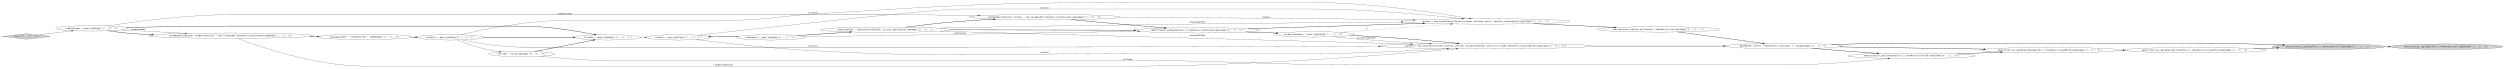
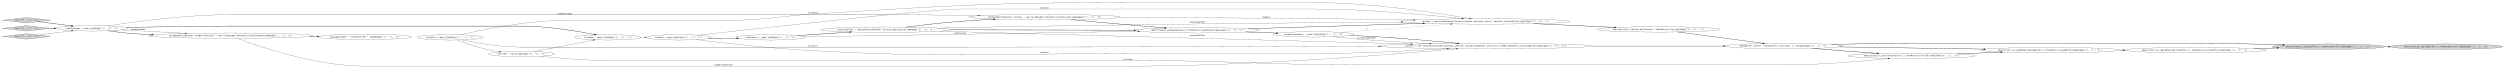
node "init['0', '0', '1']": added
node "init['0', '1', '0']": added
edge "rawChannel = mock()@@@8@@@['1', '1', '1']" -> "channel = mock()@@@7@@@['1', '1', '1']": reversed
edge "messageLength = randomInt(96) + 20@@@4@@@['1', '1', '1']" -> "selector = mock()@@@5@@@['1', '1', '1']": removed
edge "selector = mock()@@@5@@@['1', '1', '1']" -> "listener = mock()@@@6@@@['1', '1', '1']": removed
edge "nioTimer = mock()@@@7@@@['0', '1', '0']" -> "listener = mock()@@@6@@@['1', '1', '1']": style bold -> solid
